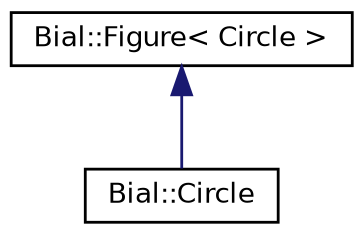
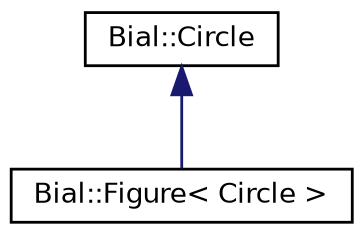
edge "Bial::Circle" -> "Bial::Figure< Circle >": reversed
